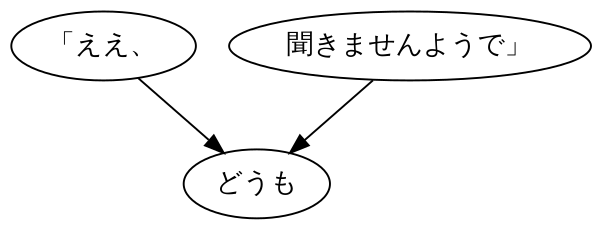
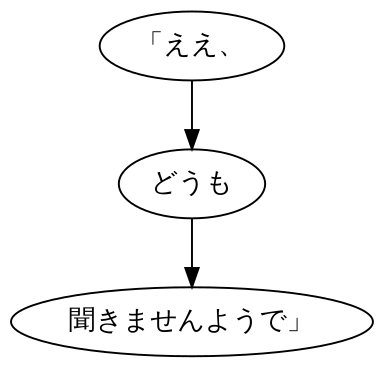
edge "聞きませんようで」" -> "どうも": reversed
